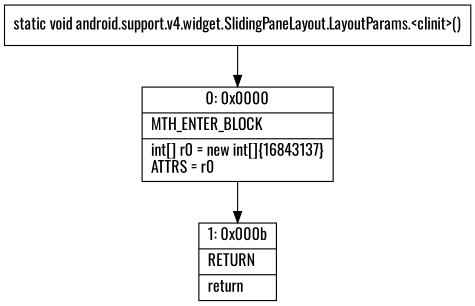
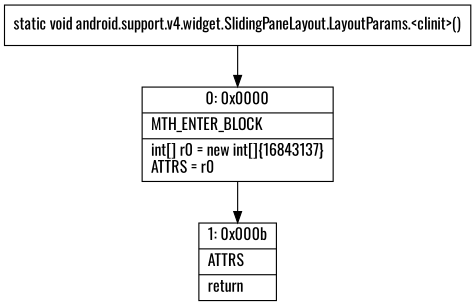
node "1: 0x000b": text "RETURN" -> "ATTRS"
